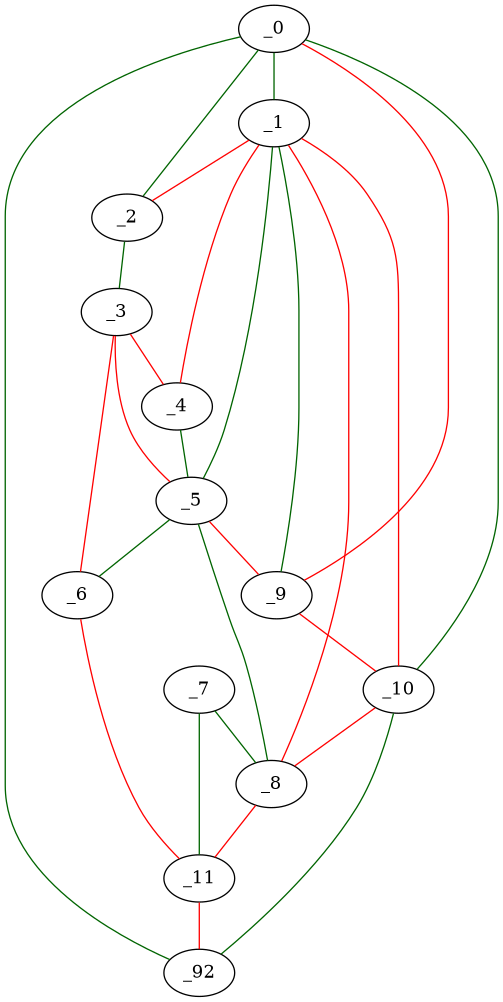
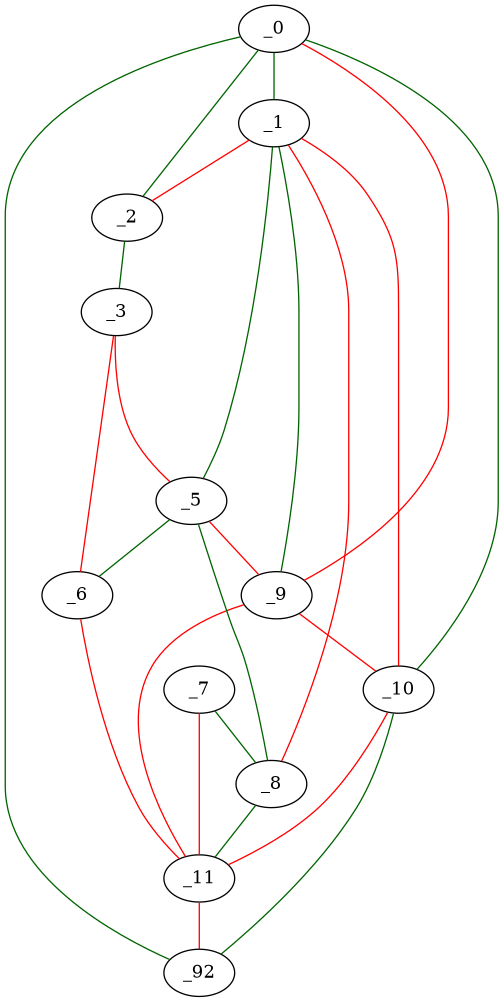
node "_4": removed
edge "_9" -- "_11": added
edge "_10" -- "_8": now "_10" -- "_11"
edge "_7" -- "_11": color darkgreen -> red
edge "_8" -- "_11": color red -> darkgreen
